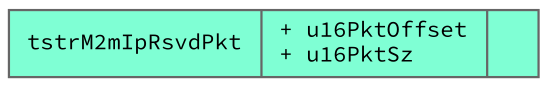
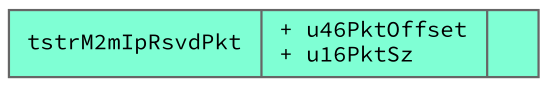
node "tstrM2mIpRsvdPkt": text "+ u16PktOffset" -> "+ u46PktOffset"
